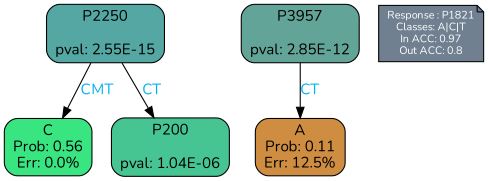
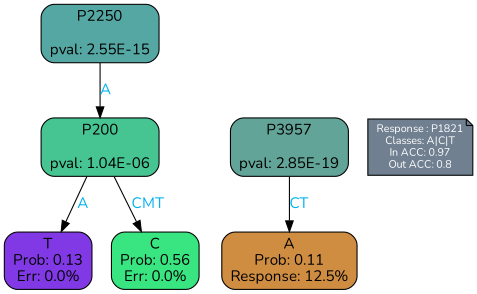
node "P3957 pval: 2.85E-12": label "P3957 pval: 2.85E-12" -> "P3957 pval: 2.85E-19"
edge "P2250 pval: 2.55E-15" -> "C Prob: 0.56 Err: 0.0%": now "P200 pval: 1.04E-06" -> "C Prob: 0.56 Err: 0.0%"
edge "P2250 pval: 2.55E-15" -> "P200 pval: 1.04E-06": label "CT" -> "A"
node "A Prob: 0.11 Err: 12.5%": label "A Prob: 0.11 Err: 12.5%" -> "A Prob: 0.11 Response: 12.5%"
node "T Prob: 0.13 Err: 0.0%": added
